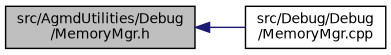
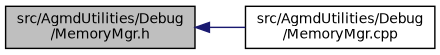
node "src/Debug/Debug /MemoryMgr.cpp": label "src/Debug/Debug /MemoryMgr.cpp" -> "src/AgmdUtilities/Debug /MemoryMgr.cpp"
